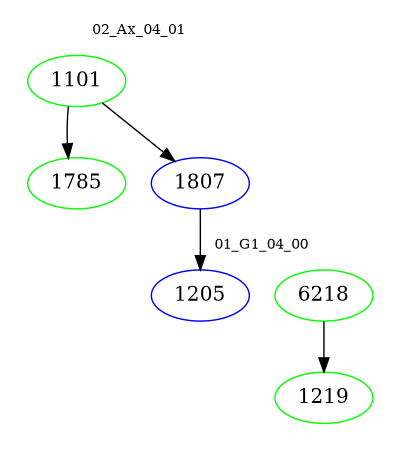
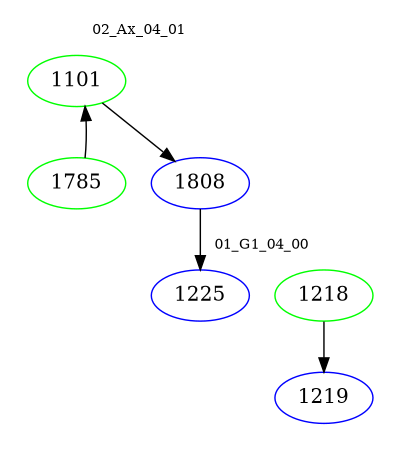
edge "1101" -> "1785": reversed
node "1807": label "1807" -> "1808"
node "1205": label "1205" -> "1225"
node "6218": label "6218" -> "1218"
node "1219": color green -> blue
